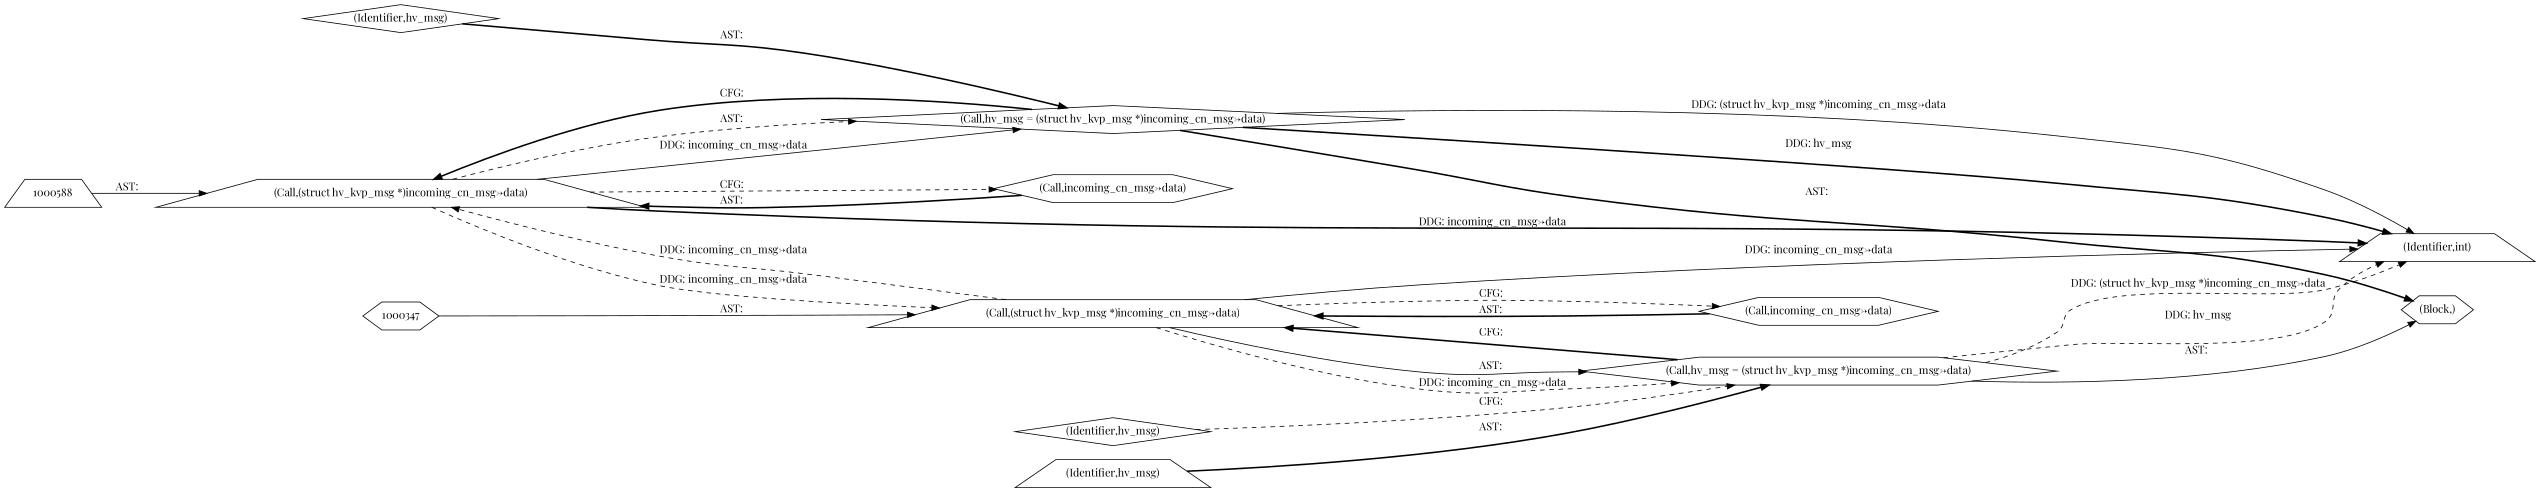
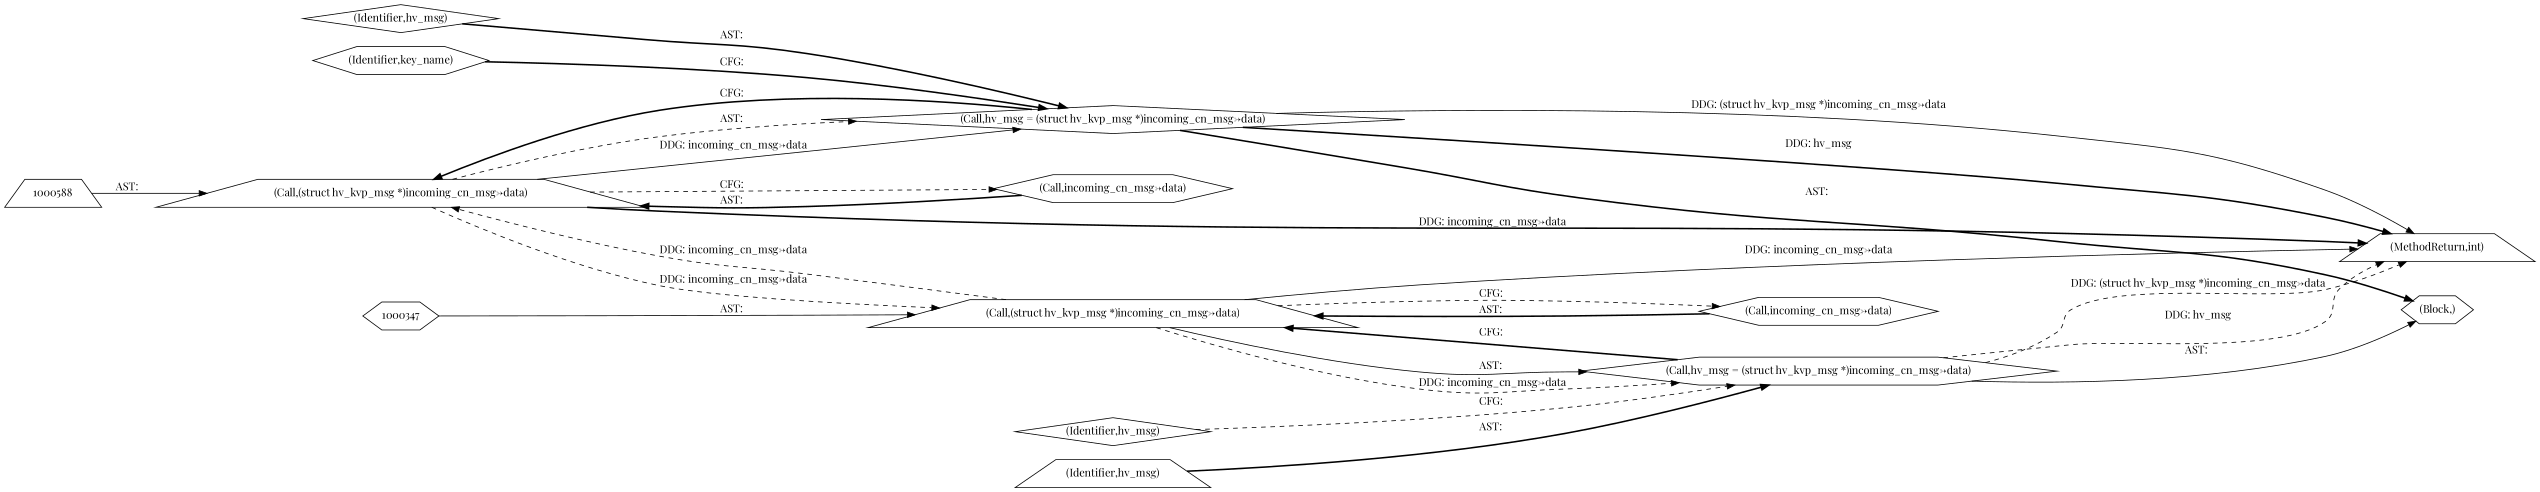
node "(Identifier,key_name)": added
node "(Identifier,int)": label "(Identifier,int)" -> "(MethodReturn,int)"
